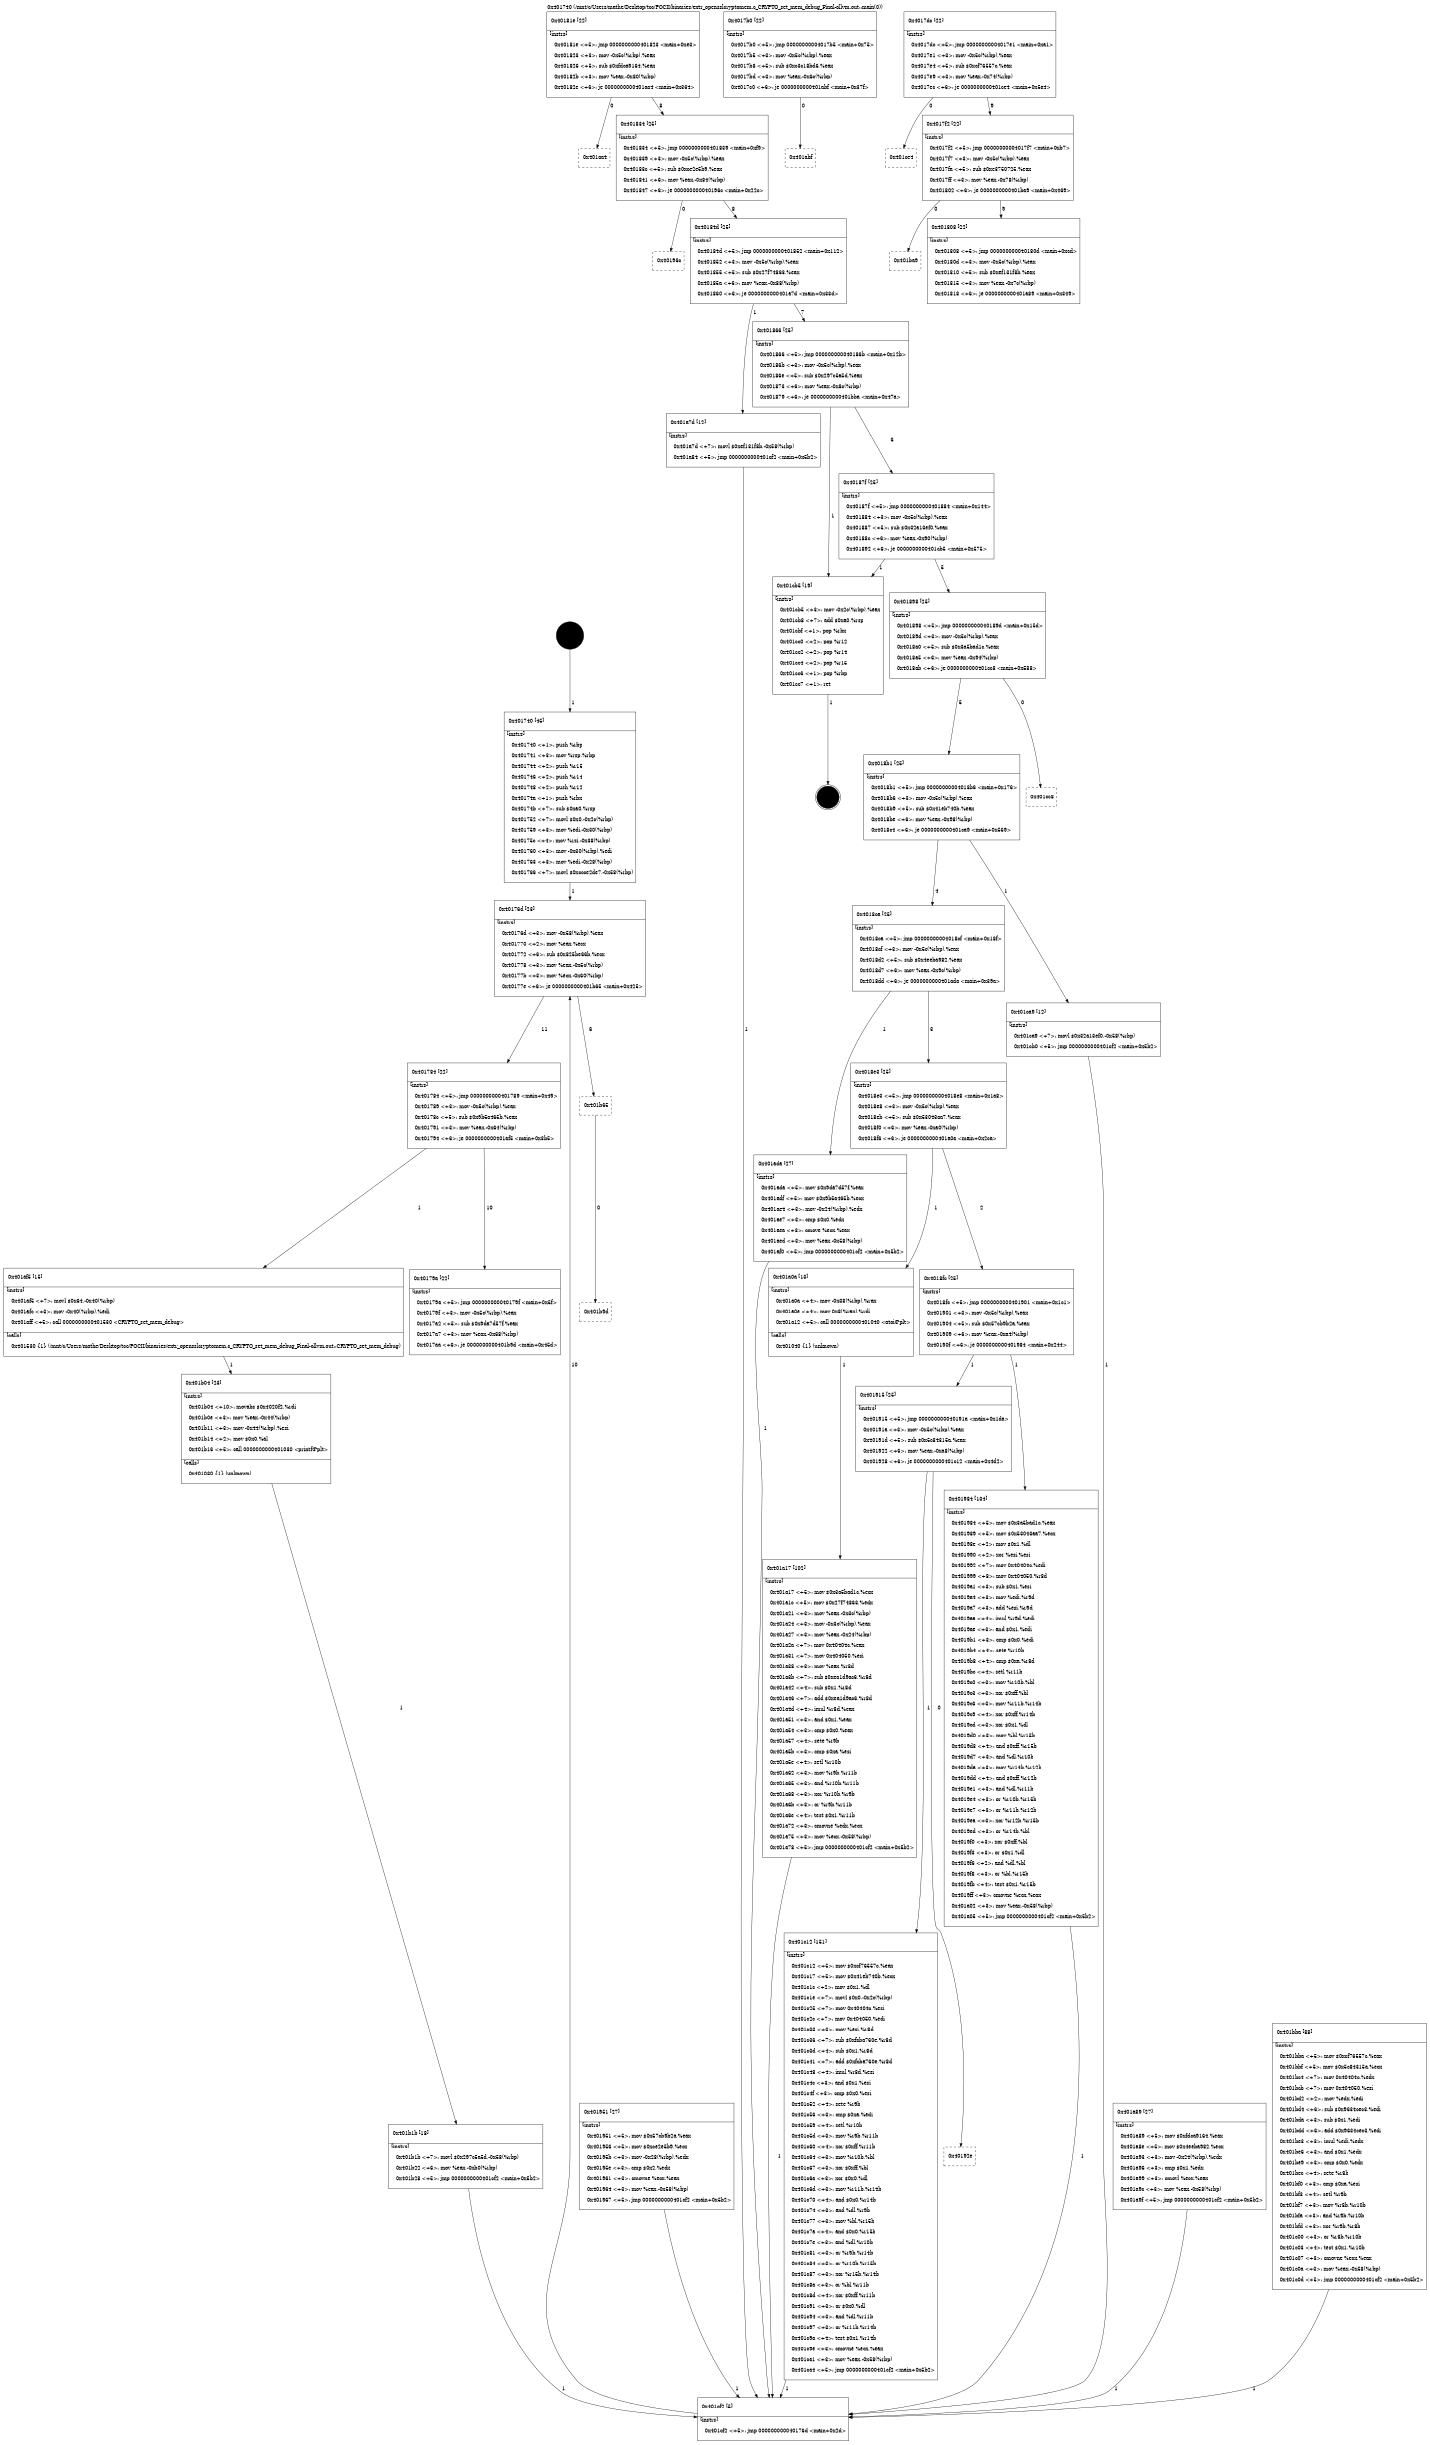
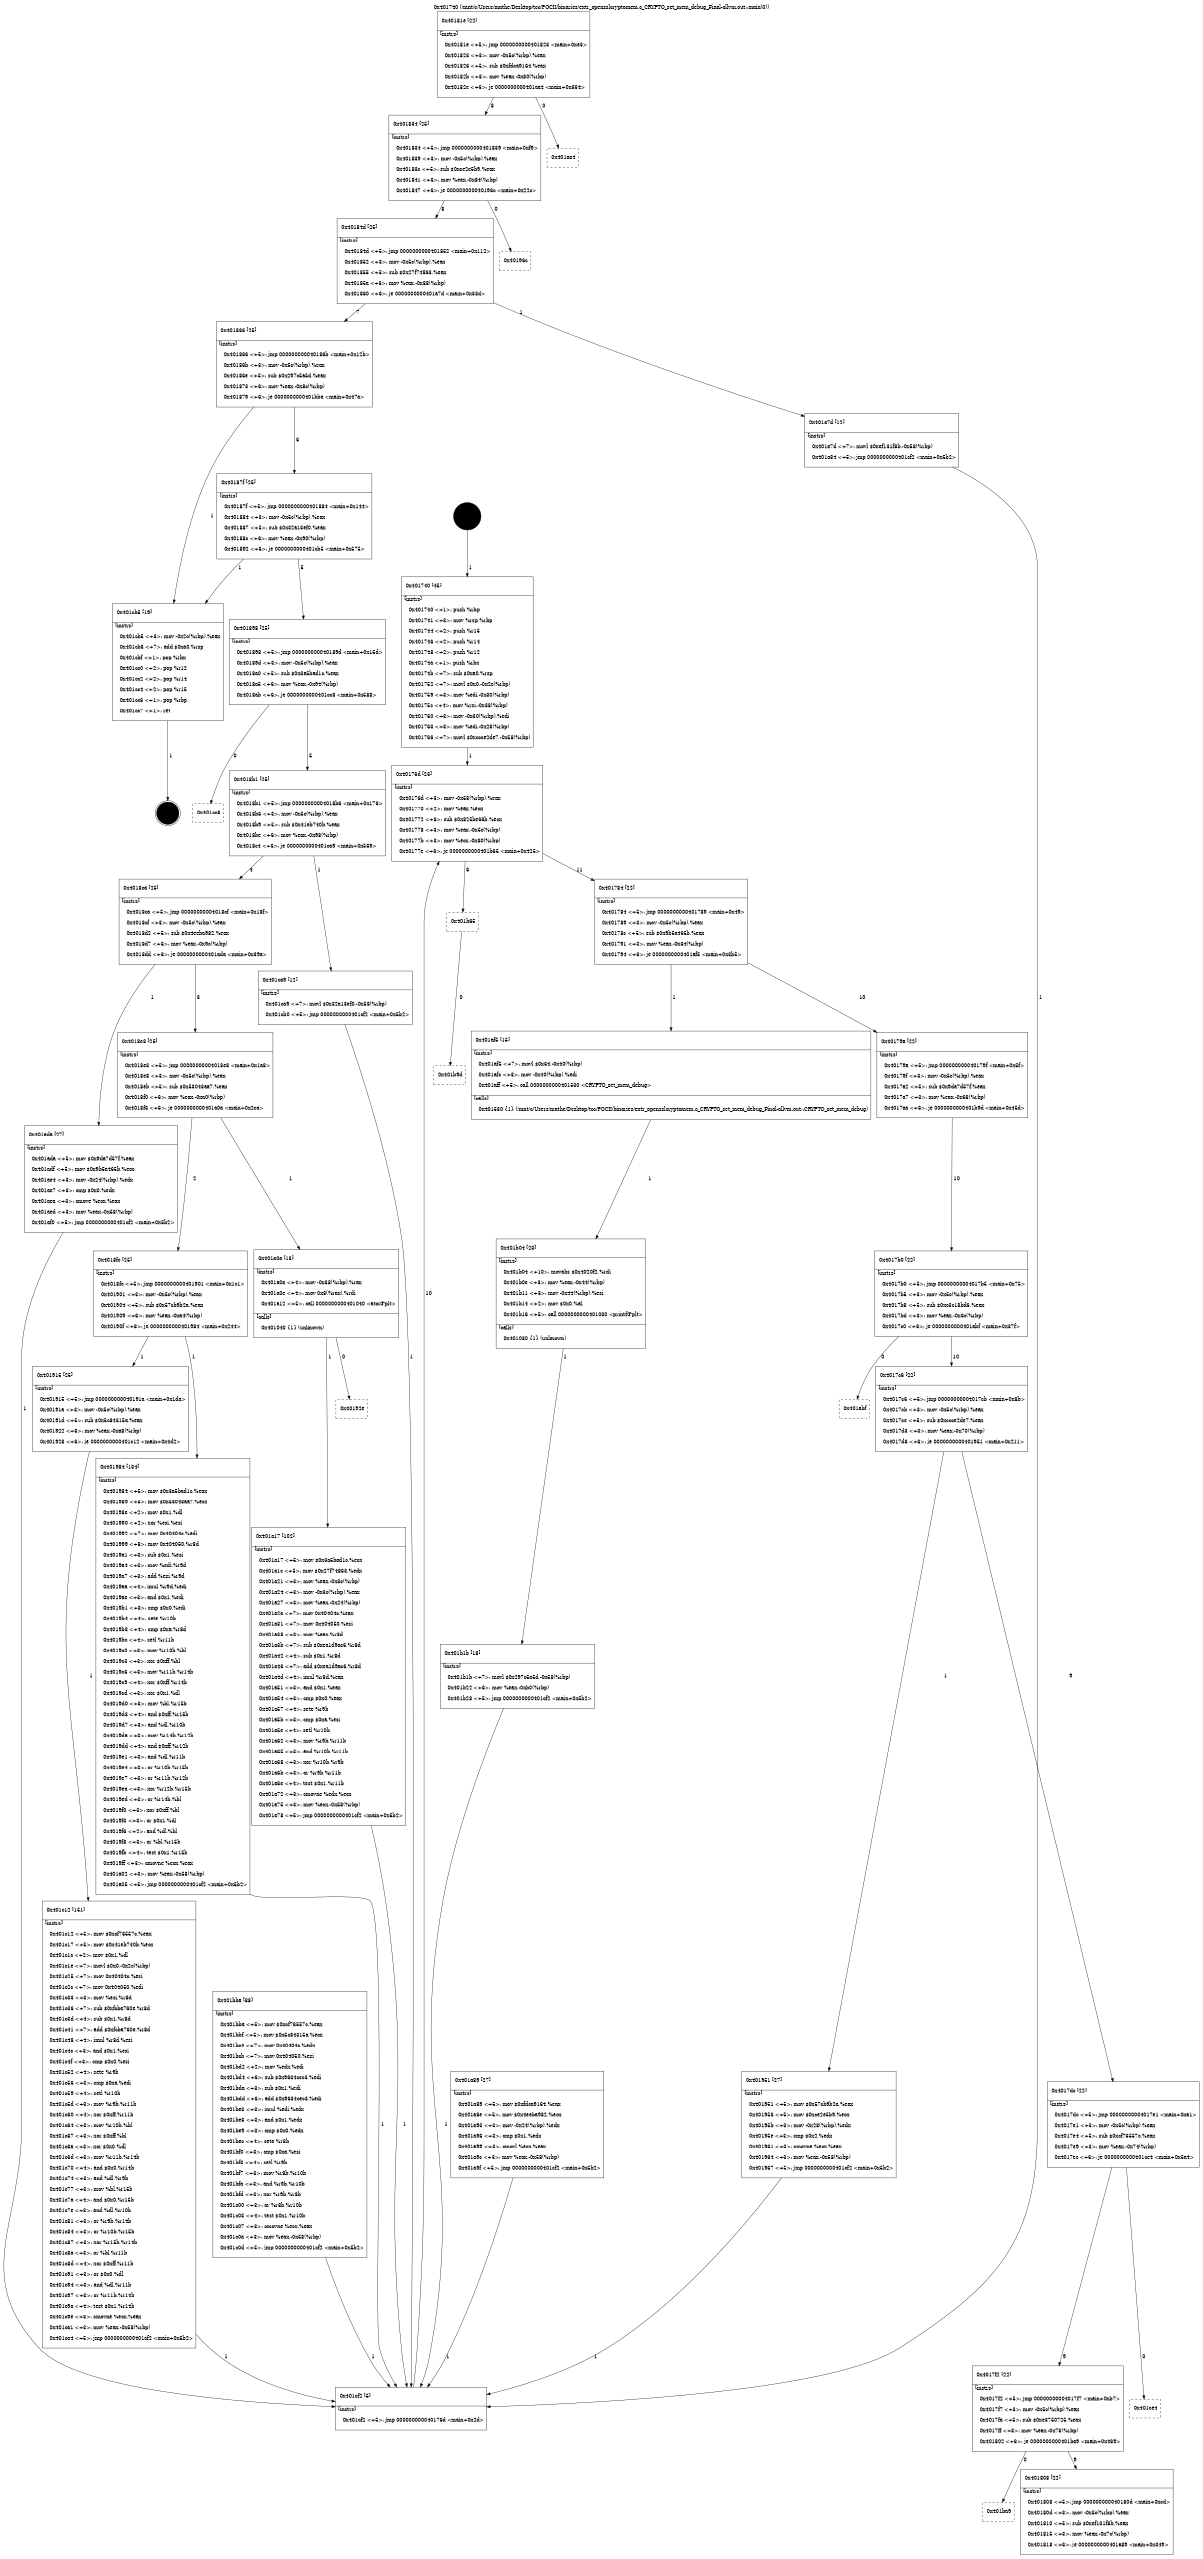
edge "0x40179a [22]" -> "0x4017b0 [22]": added, label "10"
node "0x4017c6 [22]": added
edge "0x401915 [25]" -> "0x40192e": now "0x401a0a [13]" -> "0x40192e"
